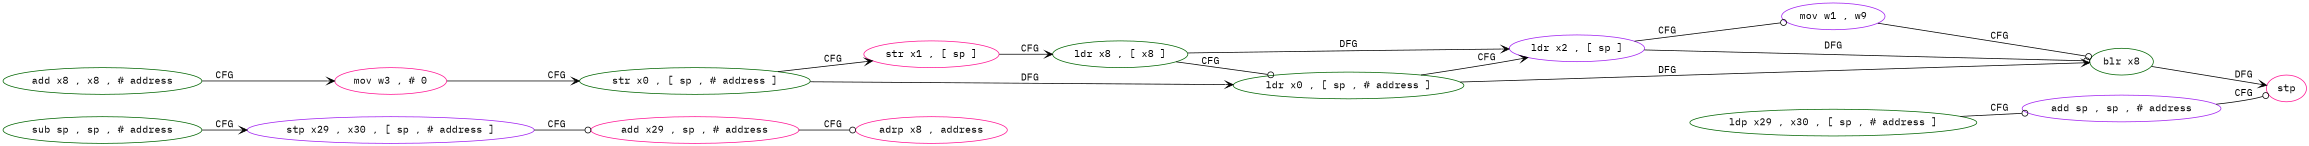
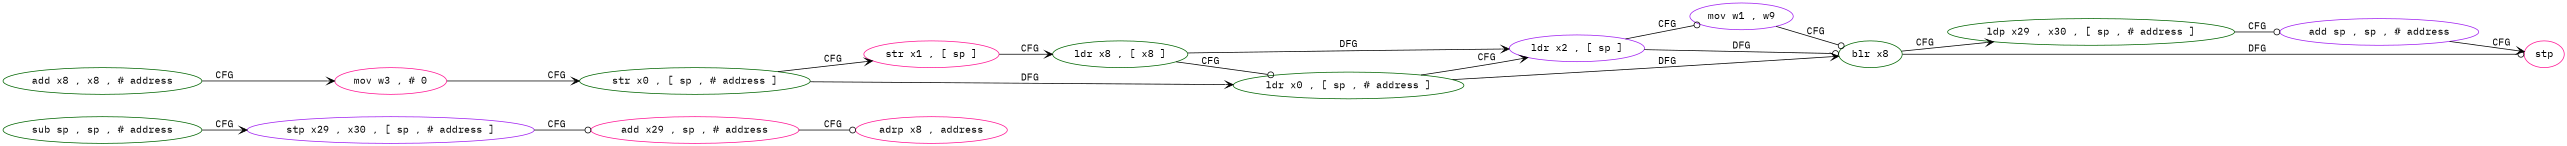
edge "blr x8" -> "ldp x29 , x30 , [ sp , # address ]": added, label "CFG"
edge "blr x8" -> "stp": arrowhead vee -> odot
edge "add sp , sp , # address" -> "stp": arrowhead odot -> vee
